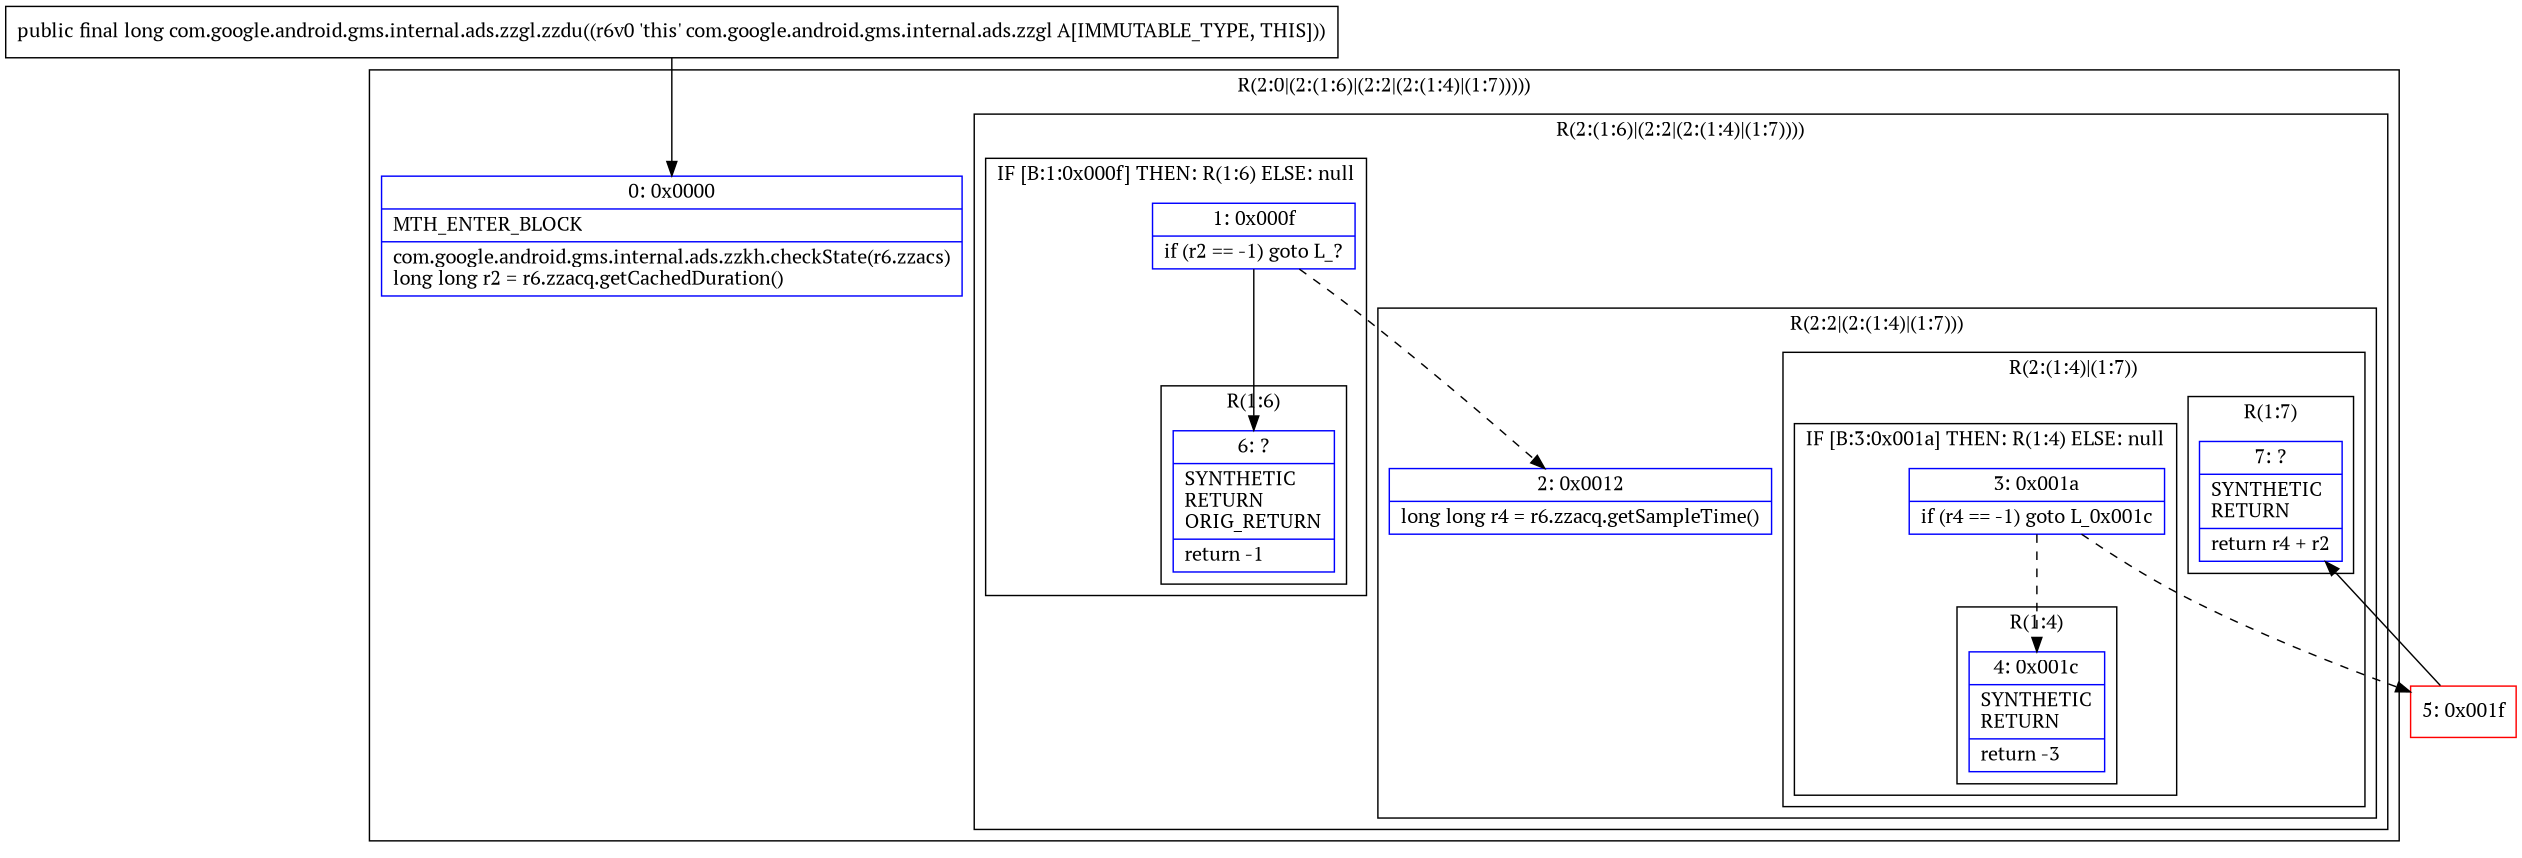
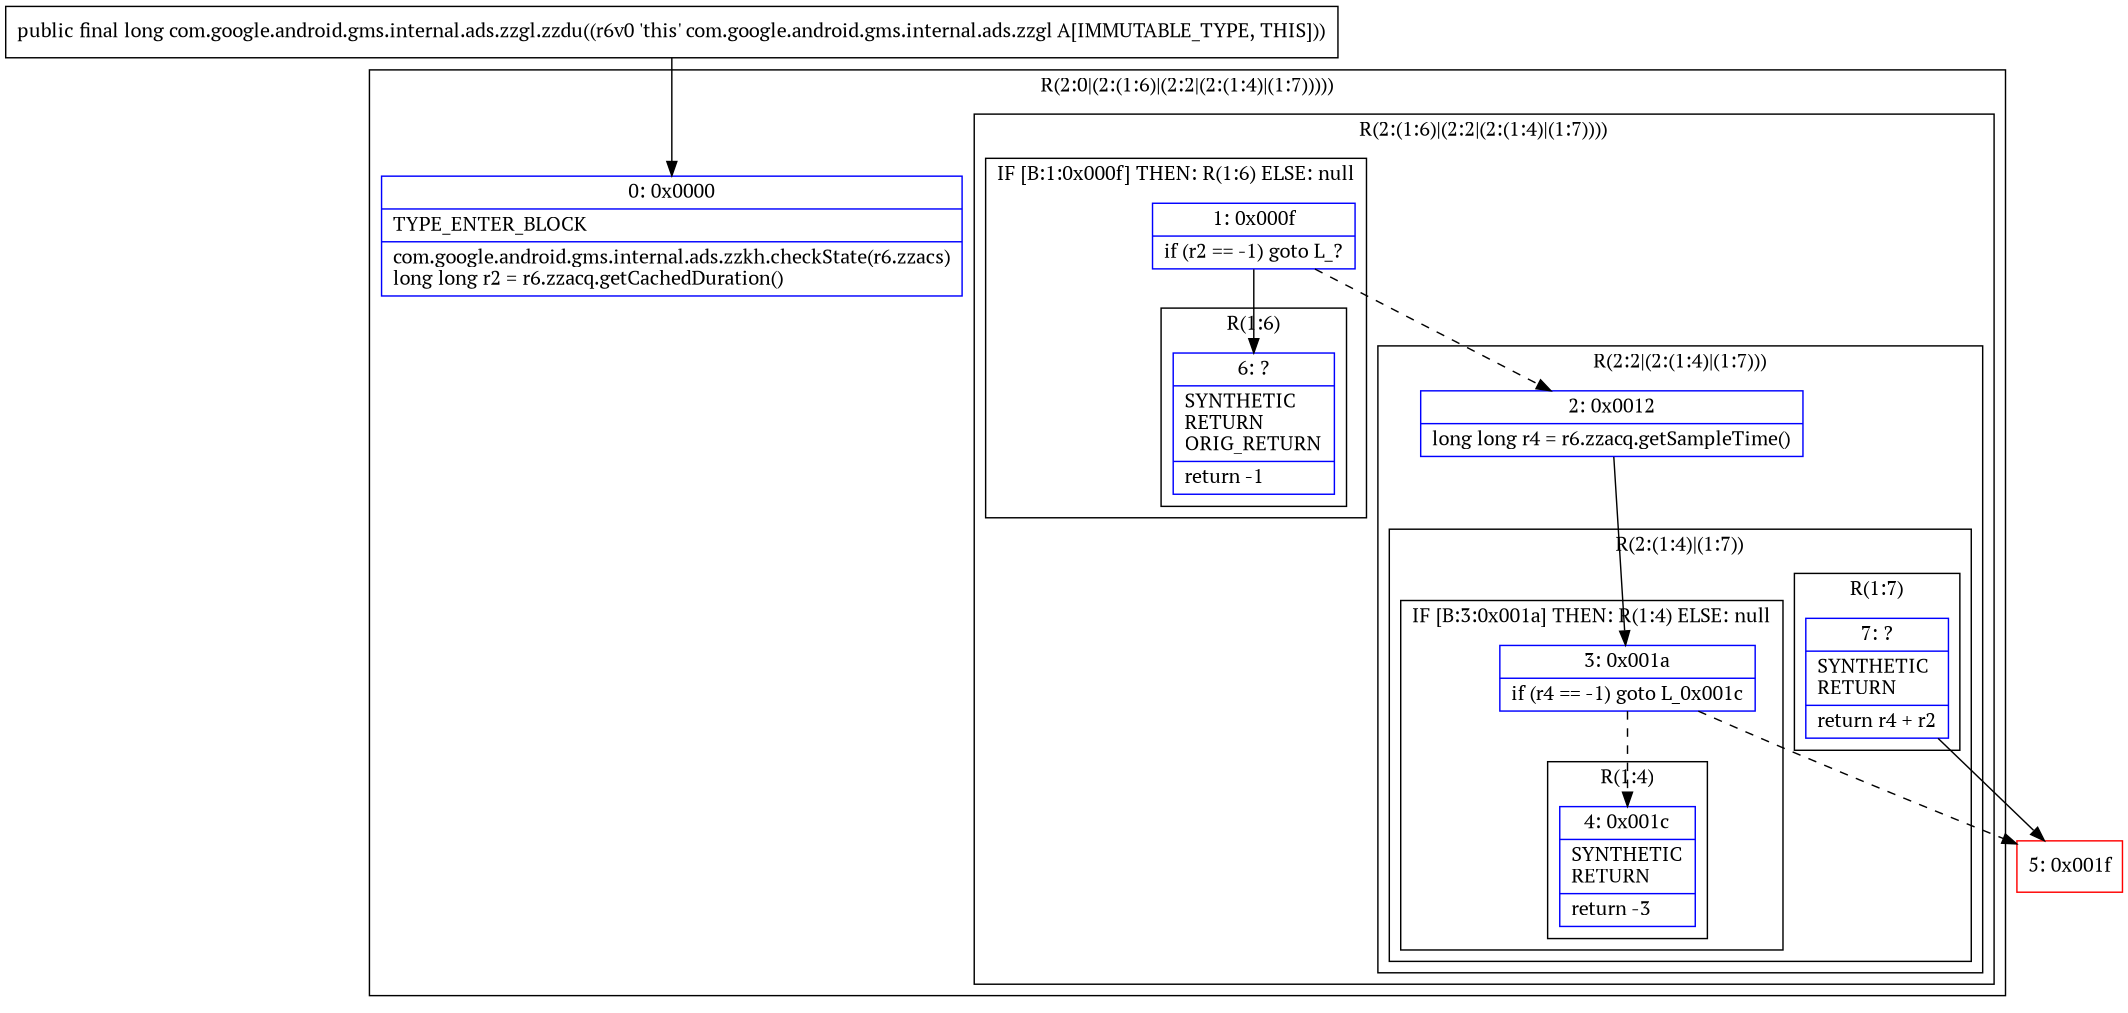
node "0: 0x0000": text "MTH_ENTER_BLOCK" -> "TYPE_ENTER_BLOCK"
edge "2: 0x0012" -> "3: 0x001a": added
edge "5: 0x001f" -> "7: ?": reversed
